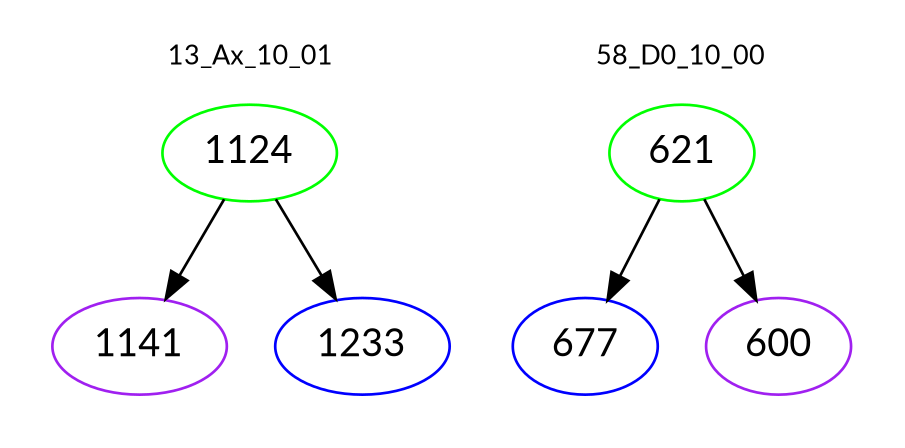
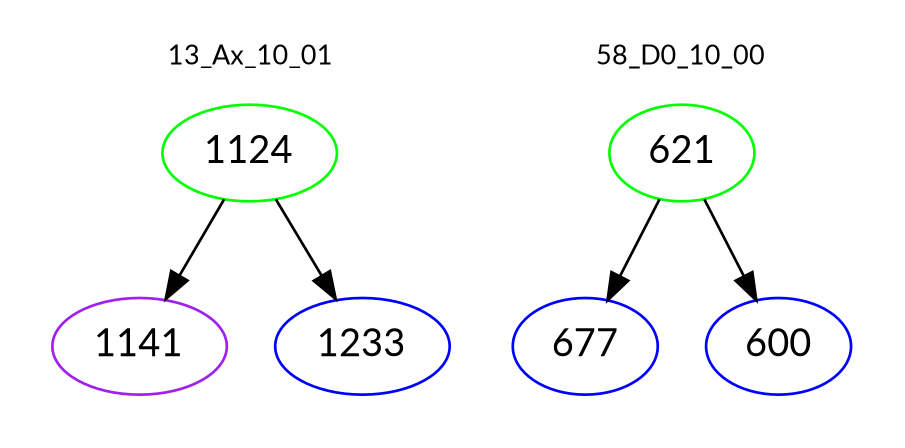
node "600": color purple -> blue
